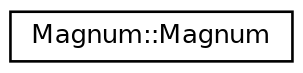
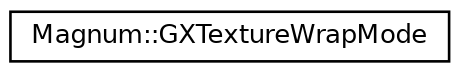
node "Magnum::Magnum": label "Magnum::Magnum" -> "Magnum::GXTextureWrapMode"
